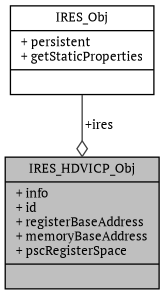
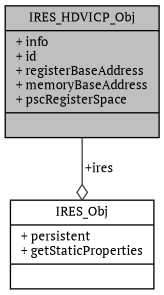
edge "IRES_Obj" -> "IRES_HDVICP_Obj": reversed
